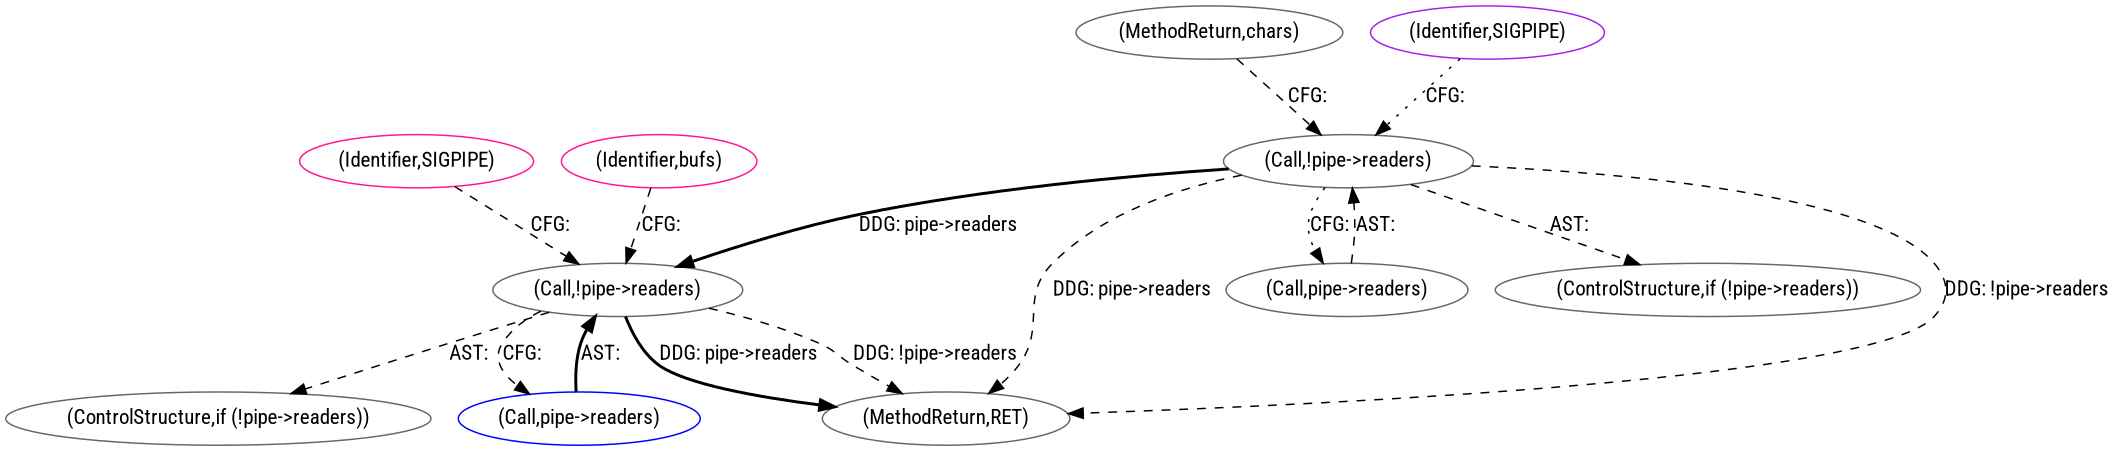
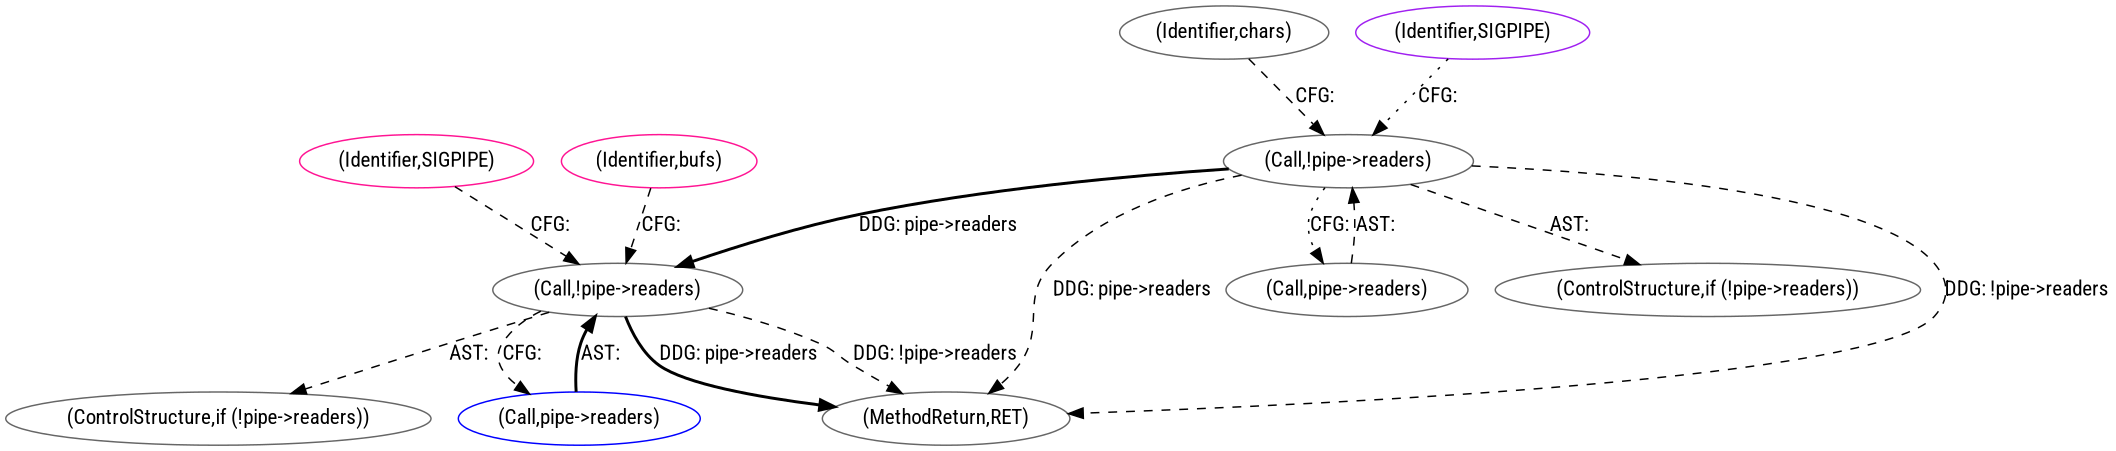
node "(MethodReturn,chars)": label "(MethodReturn,chars)" -> "(Identifier,chars)"
